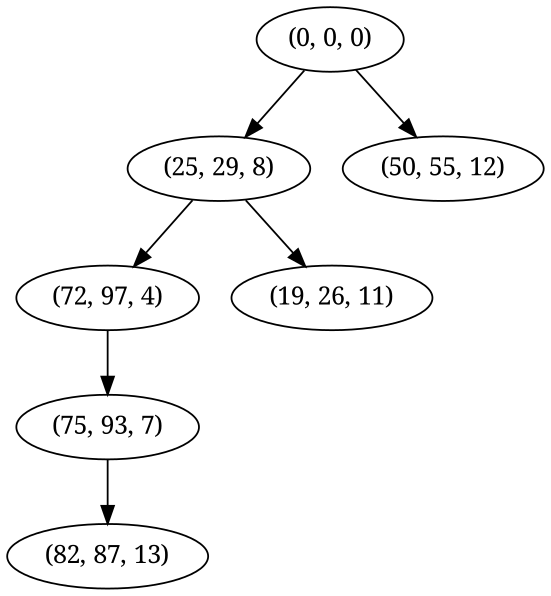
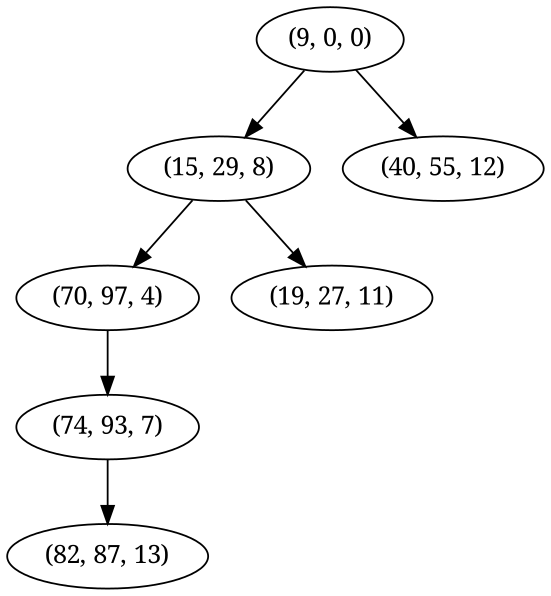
node "(0, 0, 0)": label "(0, 0, 0)" -> "(9, 0, 0)"
node "(25, 29, 8)": label "(25, 29, 8)" -> "(15, 29, 8)"
node "(50, 55, 12)": label "(50, 55, 12)" -> "(40, 55, 12)"
node "(72, 97, 4)": label "(72, 97, 4)" -> "(70, 97, 4)"
node "(19, 26, 11)": label "(19, 26, 11)" -> "(19, 27, 11)"
node "(75, 93, 7)": label "(75, 93, 7)" -> "(74, 93, 7)"
